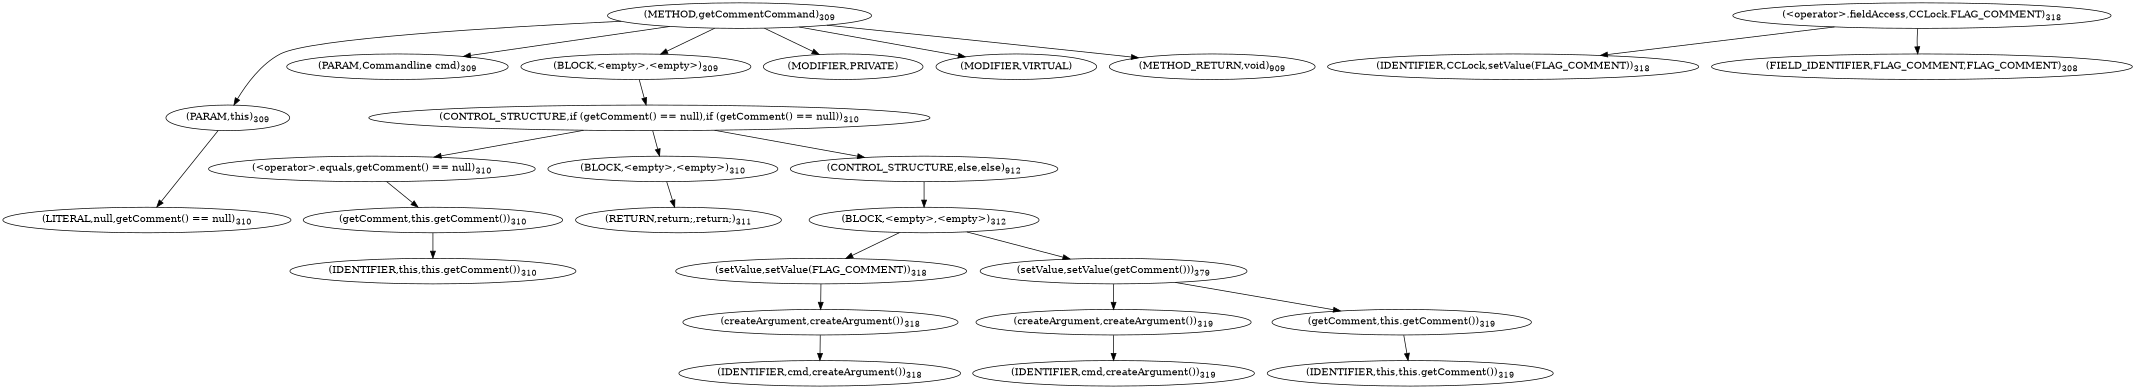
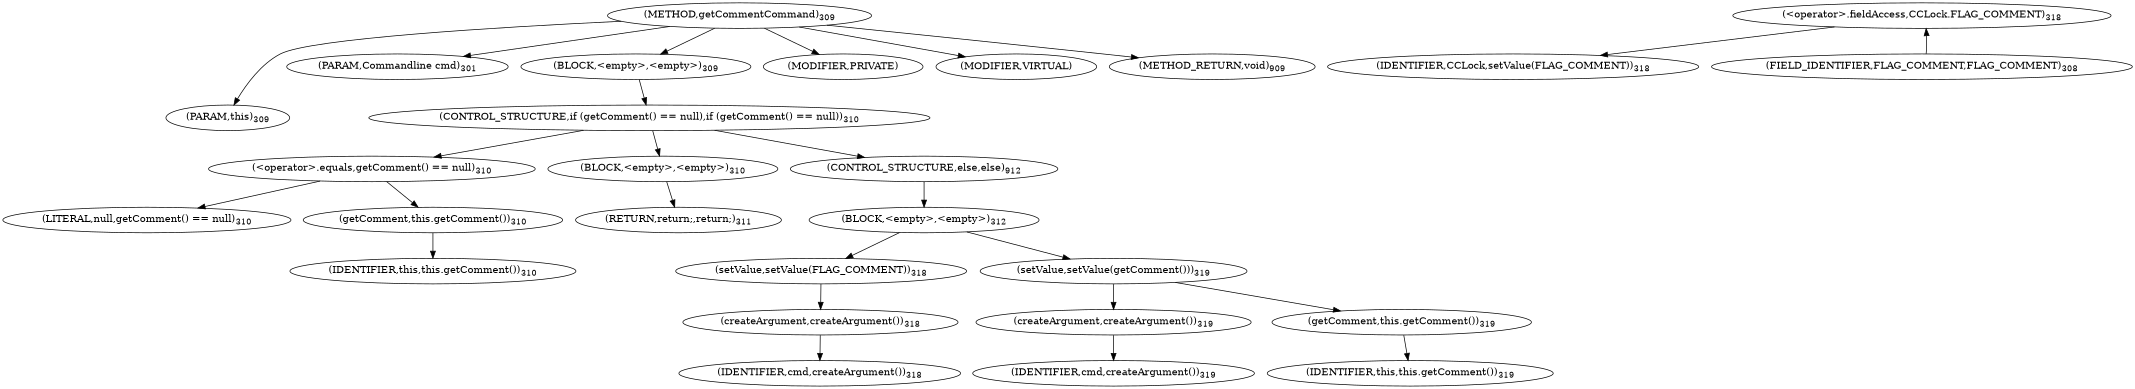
edge "(<operator>.fieldAccess,CCLock.FLAG_COMMENT)" -> "(FIELD_IDENTIFIER,FLAG_COMMENT,FLAG_COMMENT)": reversed
node "(PARAM,Commandline cmd)": text "309" -> "301"
edge "(PARAM,this)" -> "(LITERAL,null,getComment() == null)": now "(<operator>.equals,getComment() == null)" -> "(LITERAL,null,getComment() == null)"
node "(setValue,setValue(getComment()))": text "379" -> "319"
